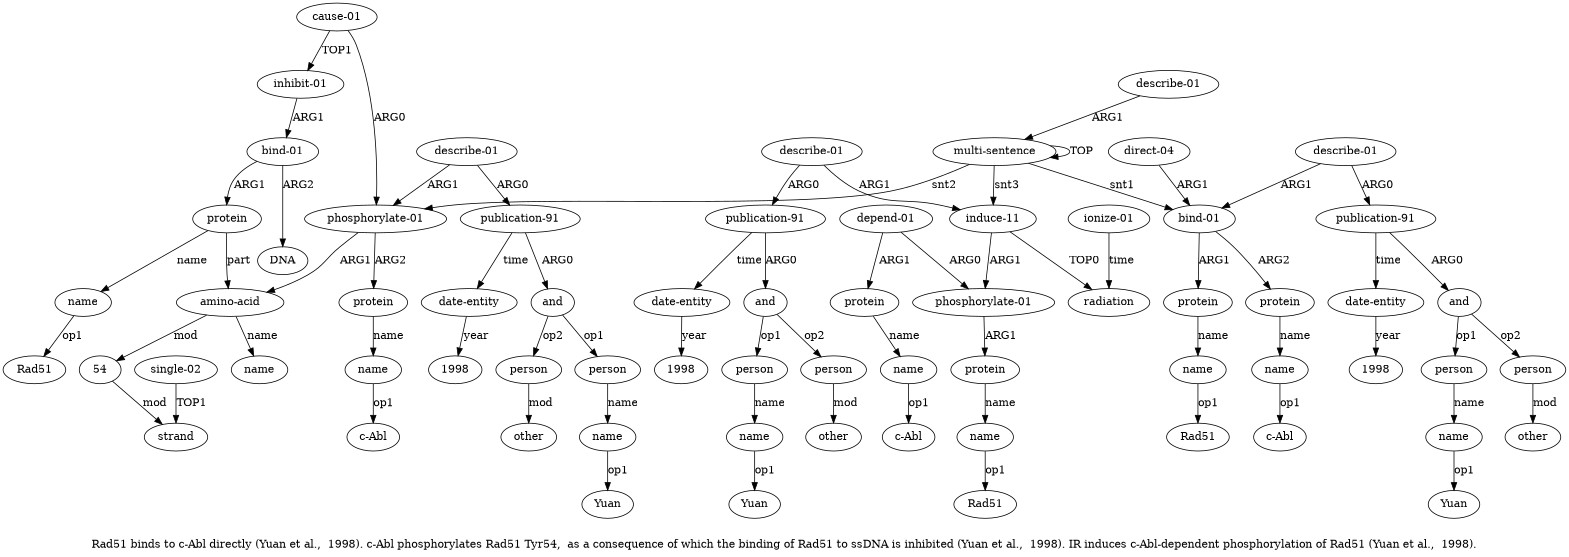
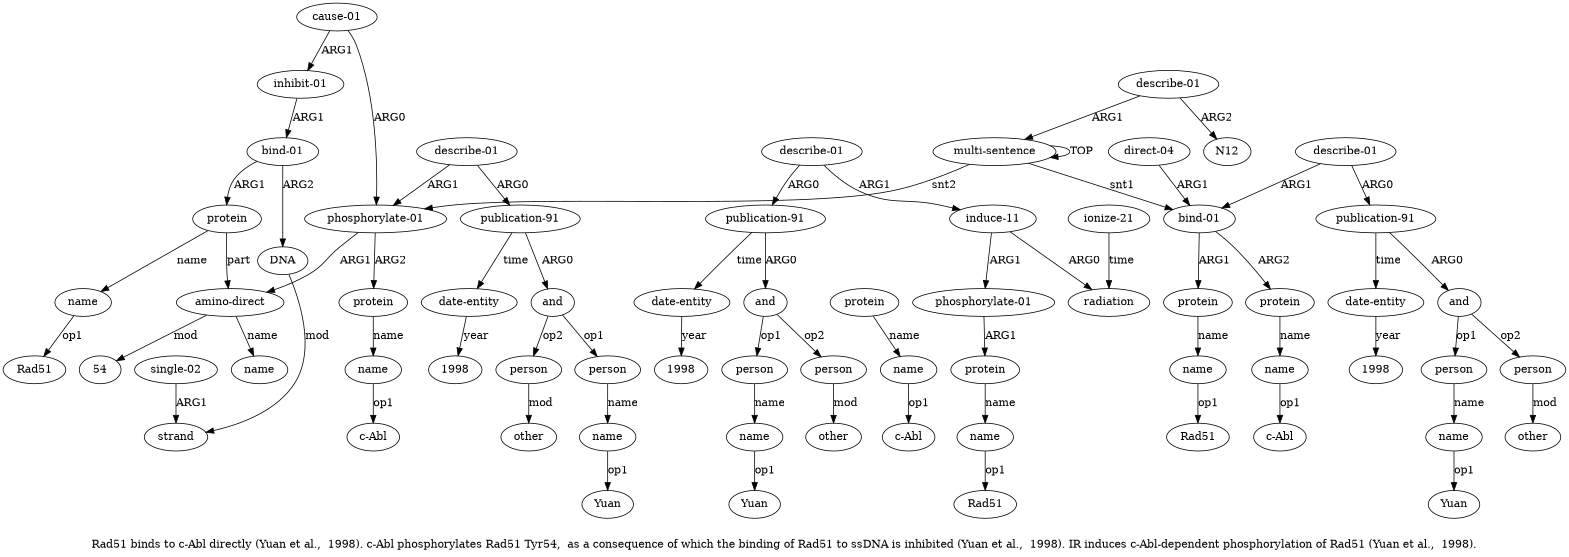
edge "cause-01" -> "inhibit-01": label "TOP1" -> "ARG1"
node "N12": added
edge "multi-sentence" -> "induce-11": removed, label "snt3"
node "depend-01": removed
node "ionize-01": label "ionize-01" -> "ionize-21"
edge "induce-11" -> "radiation": label "TOP0" -> "ARG0"
node "amino-acid": label "amino-acid" -> "amino-direct"
edge "54" -> "strand": now "DNA" -> "strand"
edge "single-02" -> "strand": label "TOP1" -> "ARG1"
